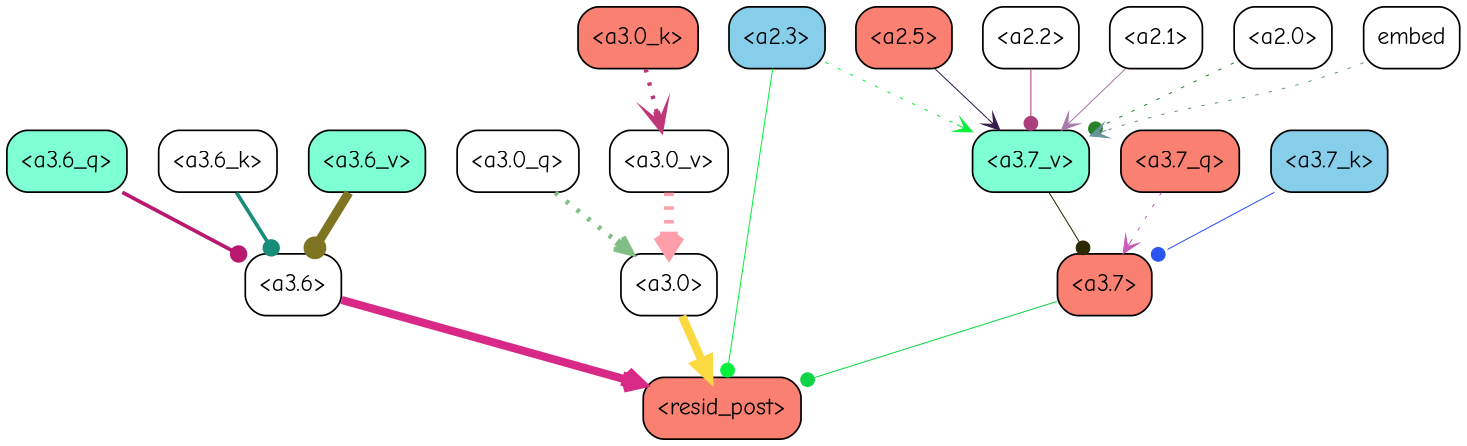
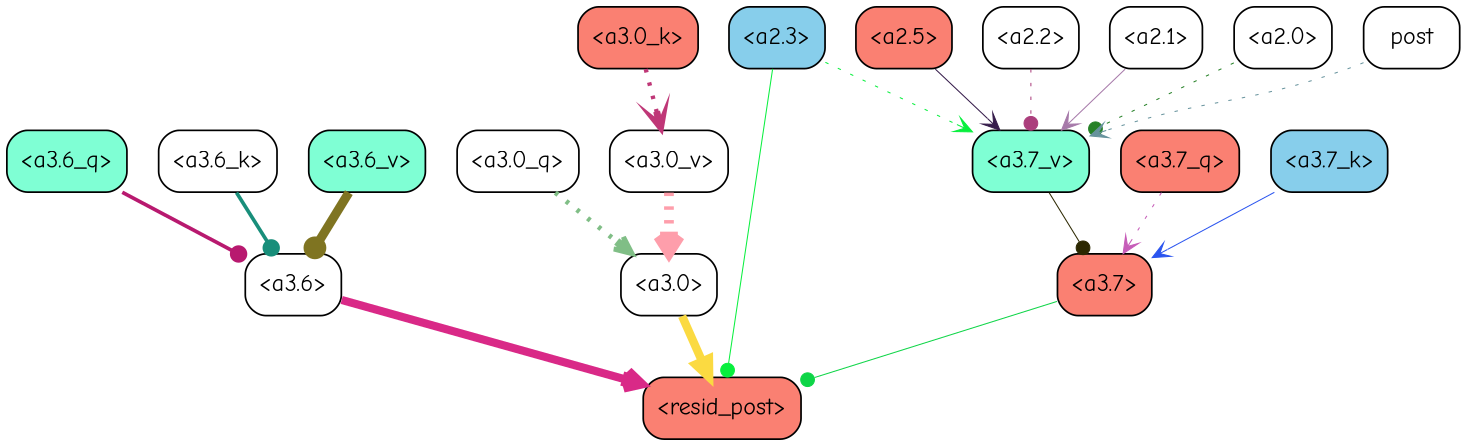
node "embed": label "embed" -> "post"
edge "<a2.2>" -> "<a3.7_v>": style bold -> dotted
edge "<a3.7_k>" -> "<a3.7>": arrowhead dot -> vee
